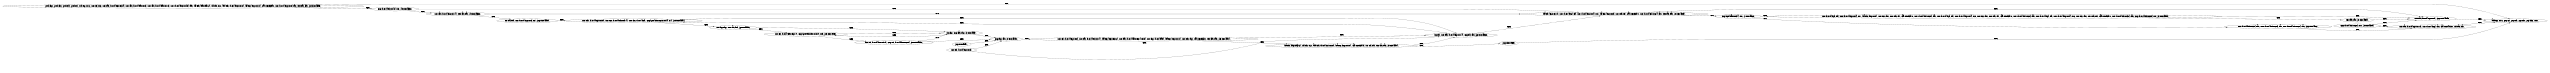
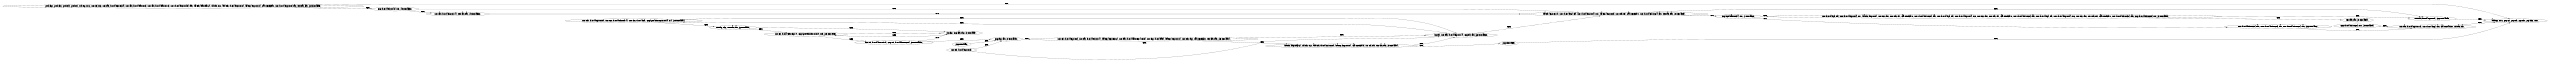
edge "'test eax, eax', 'je 0x804fedd'," -> "'mov eax, dword [esp+0x8]', 'jmp 0x804fed5',": removed, label "CFG"
node "'xor edi, edi', 'mov dword [esp+0xc], esi', 'jmp 0x804fdbd',": removed
edge "'cmp dword [esi+0x2c], 0x0', 'je 0x804fedd'," -> "'mov eax, dword [esp+0x8]', 'jmp 0x804fed5',": removed, label "CFG"
node "'xor ebp, ebp', 'test eax, fed', 'jg 0x804fde5',": label "'xor ebp, ebp', 'test eax, fed', 'jg 0x804fde5'," -> "'xor ebp, ebp', 'test eax, eax', 'jg 0x804fde5',"
edge "'inc ebp', 'cmp eax, ebp', 'je 0x804fdf7'," -> "'cmp ebp, eax', 'je 0x804fdb0',": removed, label "CFG"
node "'jmp 0x804fdf7',": label "'jmp 0x804fdf7'," -> "'jmp 0x804fdf2',"
